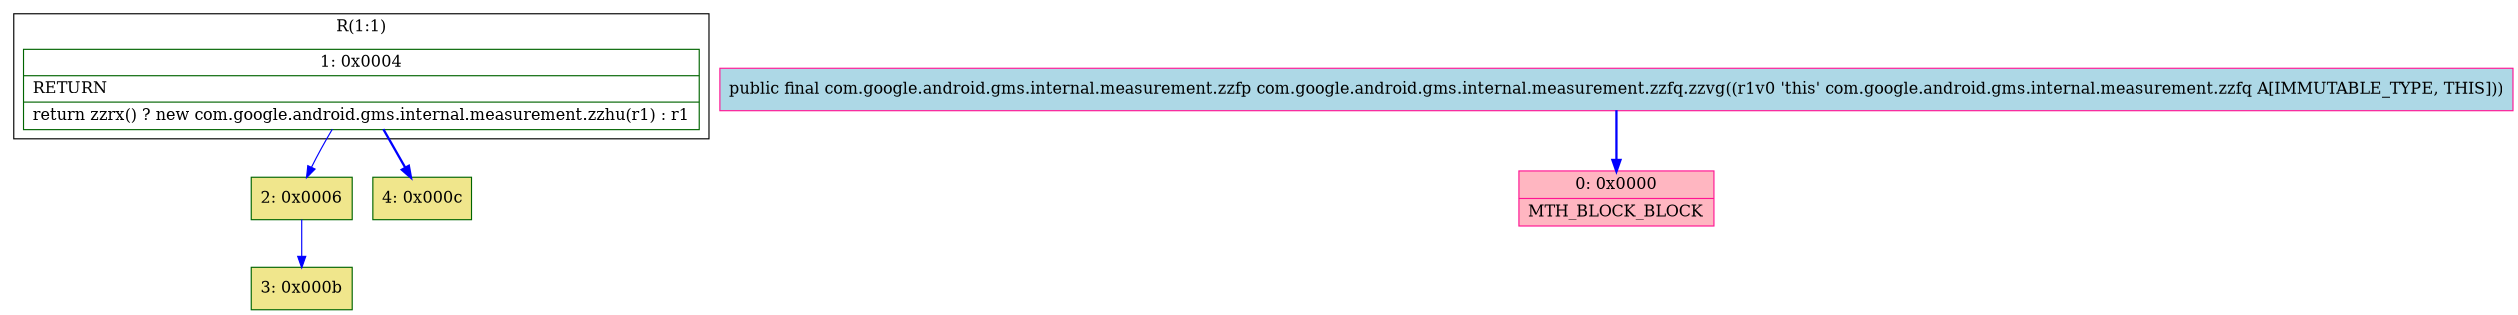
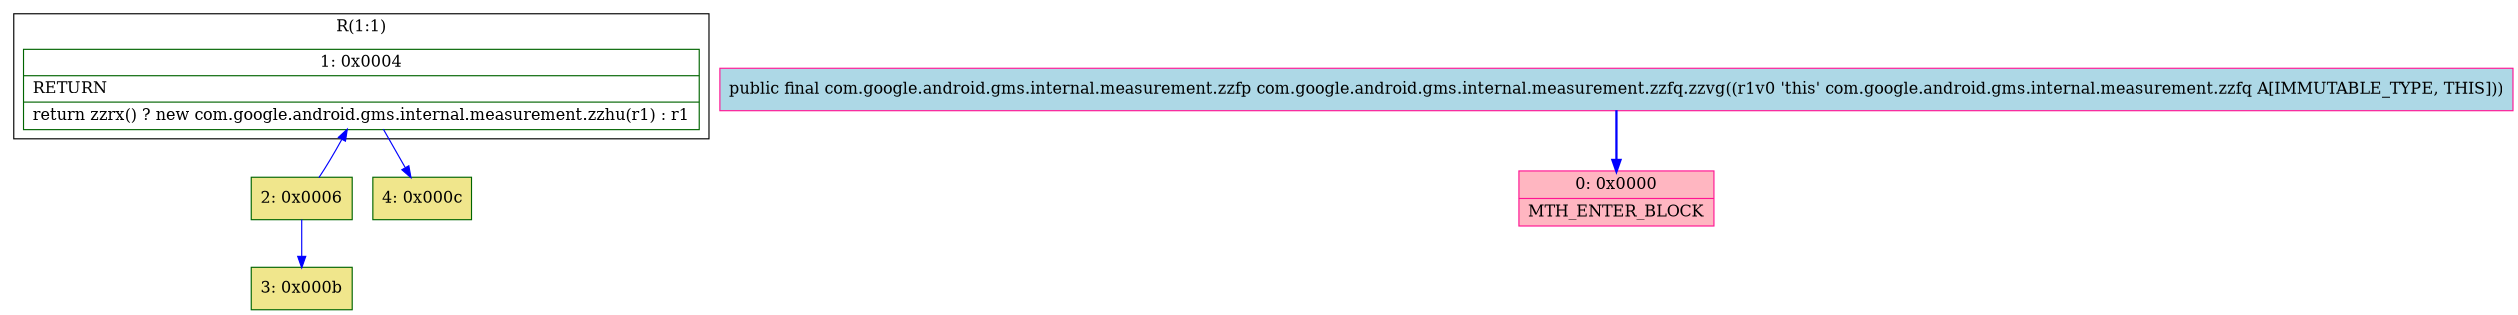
edge "1: 0x0004" -> "2: 0x0006": reversed
edge "1: 0x0004" -> "4: 0x000c": style bold -> solid
node "0: 0x0000": text "MTH_BLOCK_BLOCK" -> "MTH_ENTER_BLOCK"
